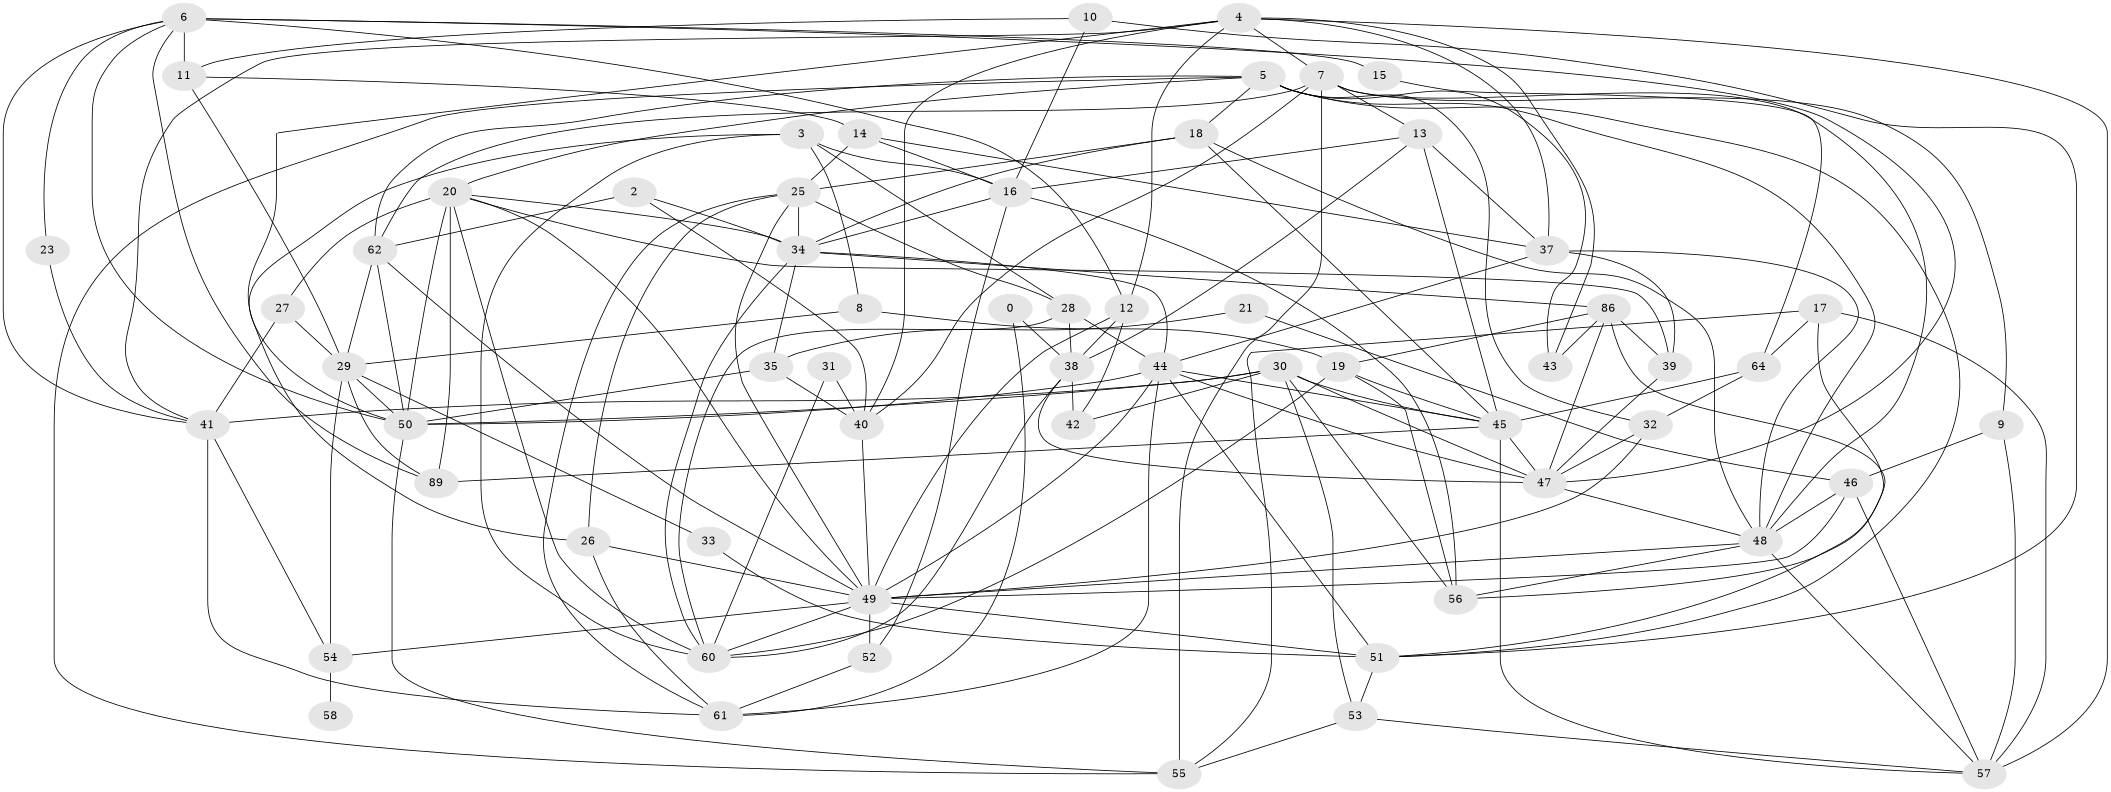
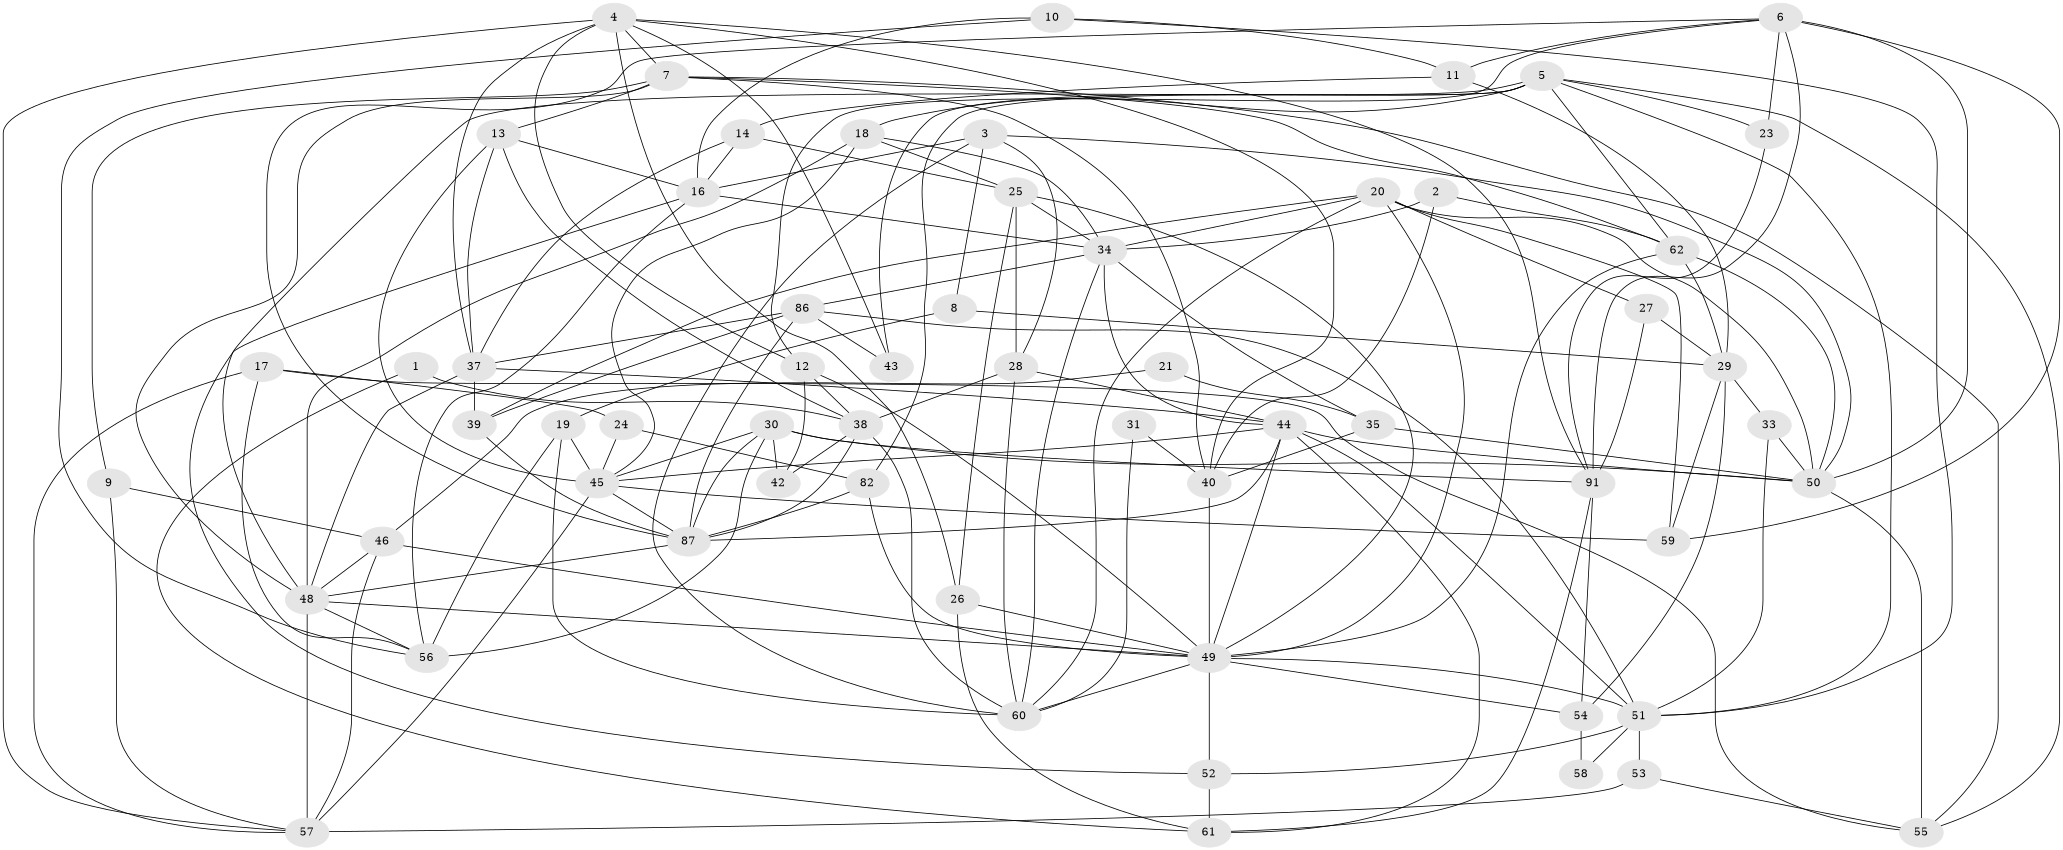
node "15": removed
edge "10" -- "56": added
edge "5" -- "20": now "5" -- "23"
node "0": label "0" -> "1"
edge "86" -- "19": now "86" -- "37"
node "64": label "64" -> "24"
edge "29" -- "50": now "33" -- "50"
node "41": label "41" -> "91"
node "32": label "32" -> "82"
edge "25" -- "61": removed
node "89": label "89" -> "59"
node "47": label "47" -> "87"
edge "30" -- "53": removed
edge "51" -- "58": added
edge "51" -- "52": added
